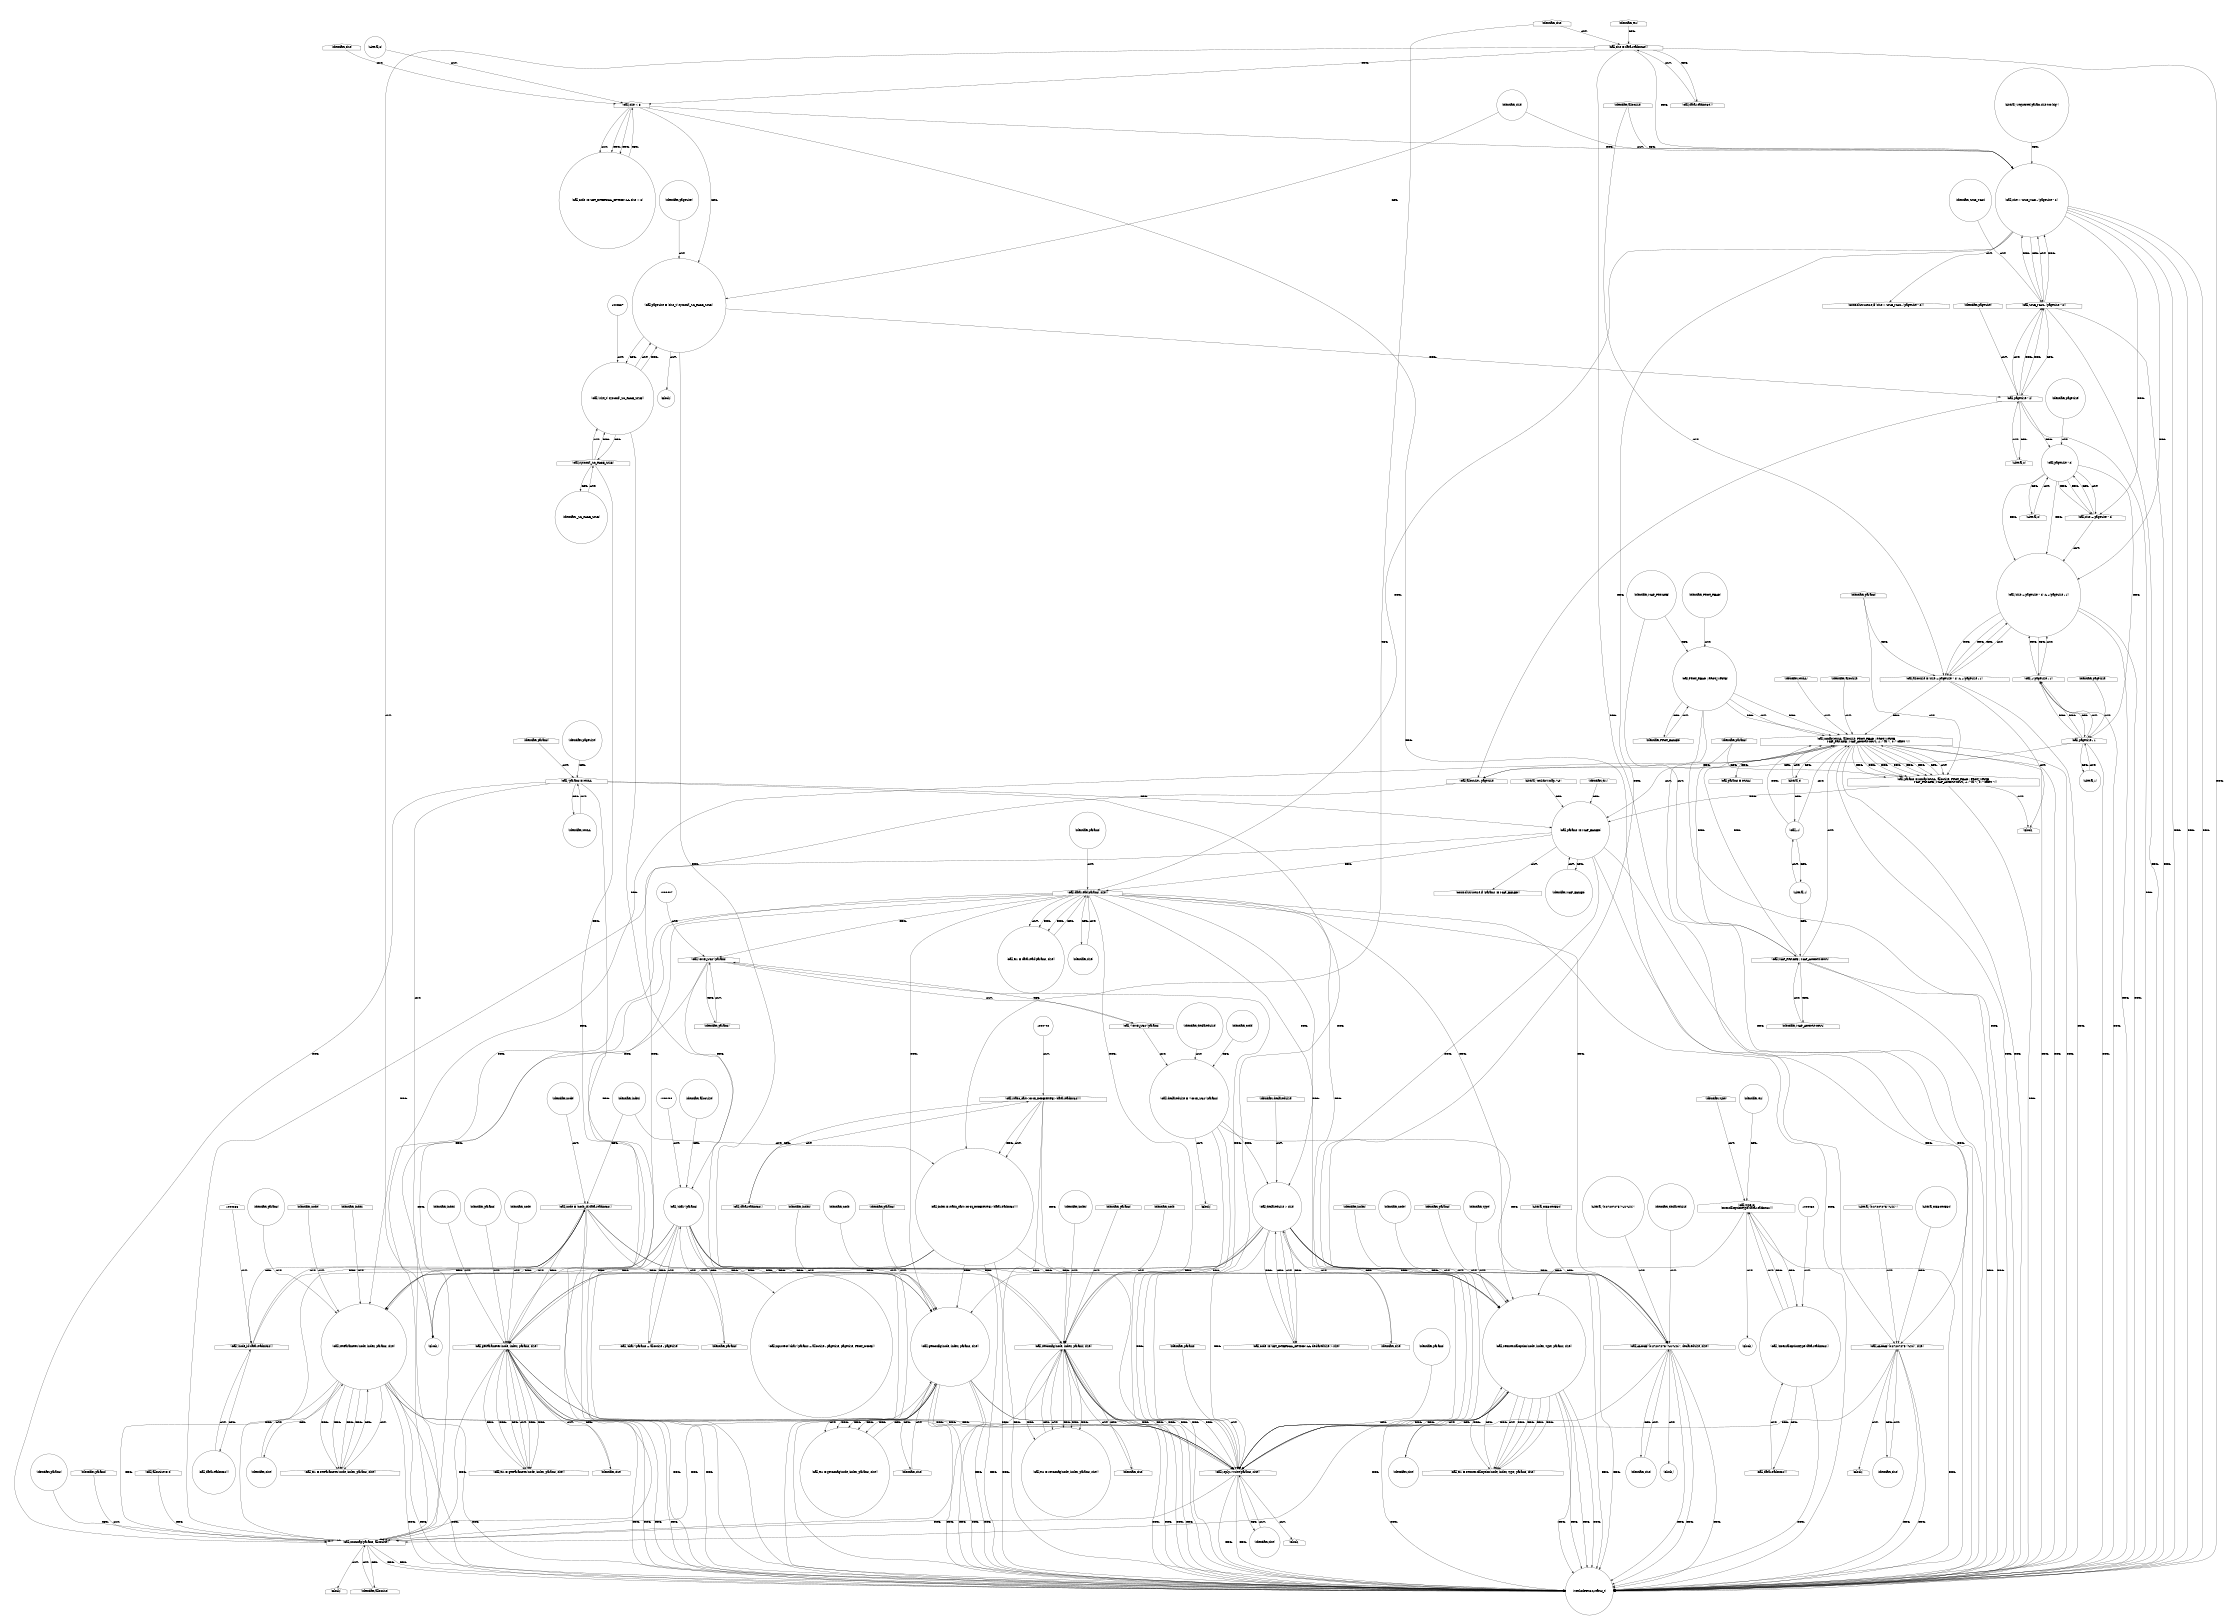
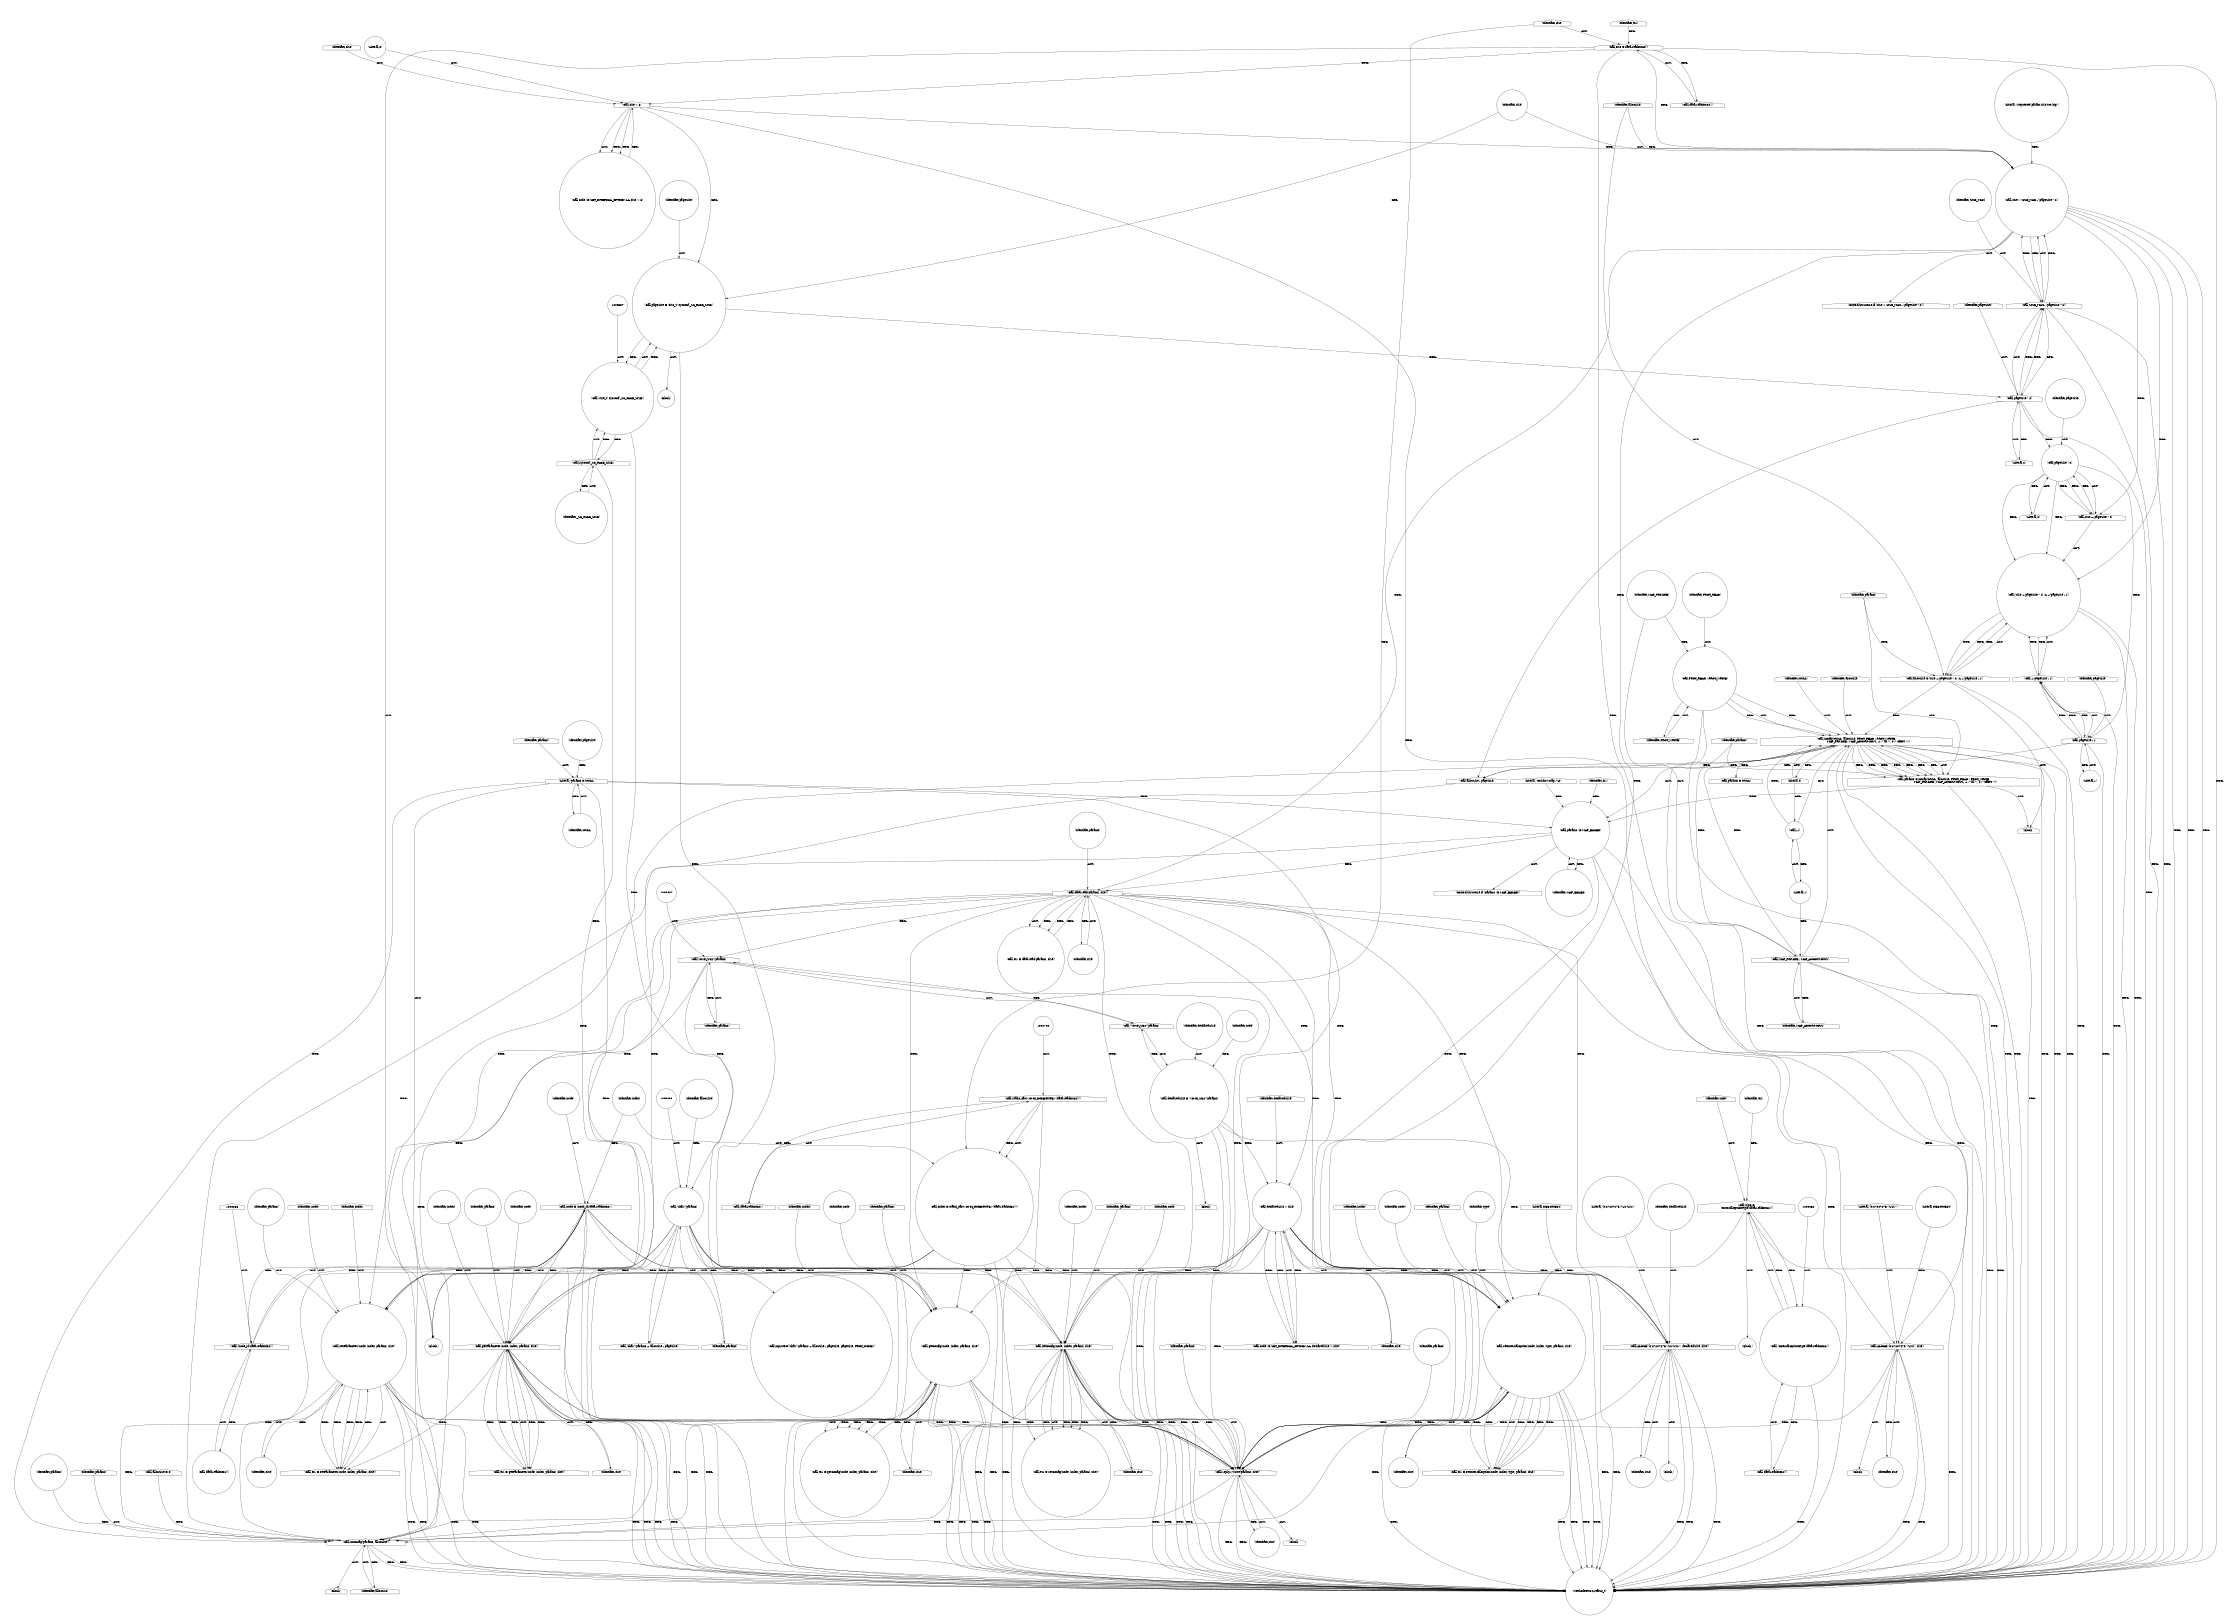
node "(Identifier,PROT_FAILED)": label "(Identifier,PROT_FAILED)" -> "(Identifier,PROT_WRITE)"
node "(Call,*params = NULL)": label "(Call,*params = NULL)" -> "(Literal,*params = NULL)"
edge "(Call,declaredSize = *(OMX_U32*)params)" -> "(Call,*(OMX_U32*)params)": added, label "CFG:"
edge "(Call,static_cast<OMX_INDEXTYPE>(data.readInt32()))" -> "(Call,setConfig(node, index, params, size))": now "(Call,index = static_cast<OMX_INDEXTYPE>(data.readInt32()))" -> "(Call,setConfig(node, index, params, size))"
edge "(Call,getParameter(node, index, params, size))" -> "(Call,munmap(params, allocSize))": now "(Call,getParameter(node, index, params, size))" -> "(Call,err = setParameter(node, index, params, size))"
